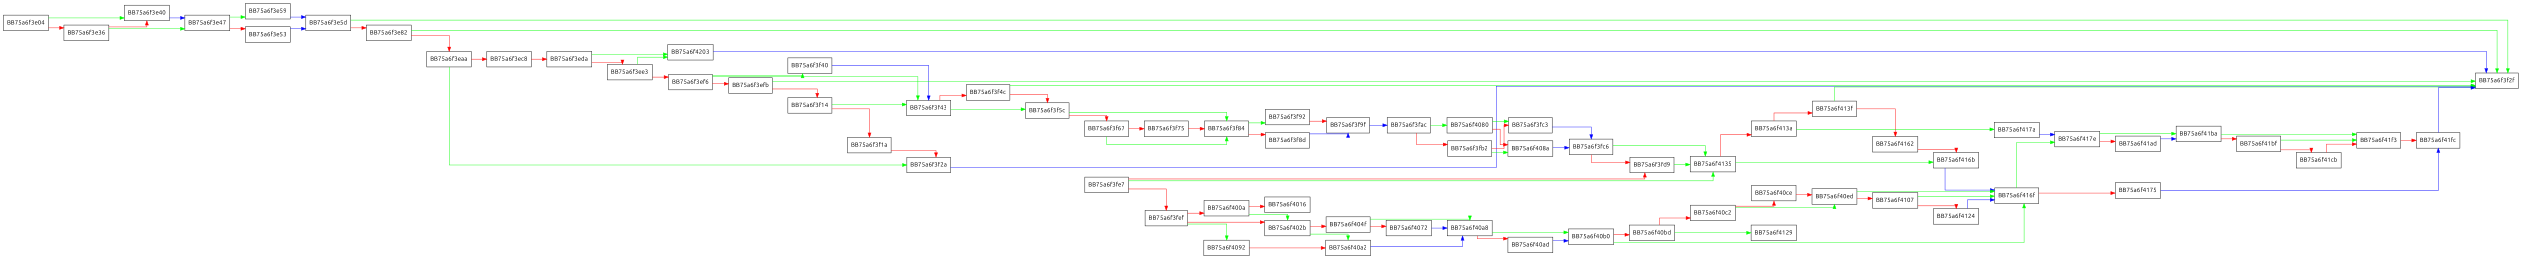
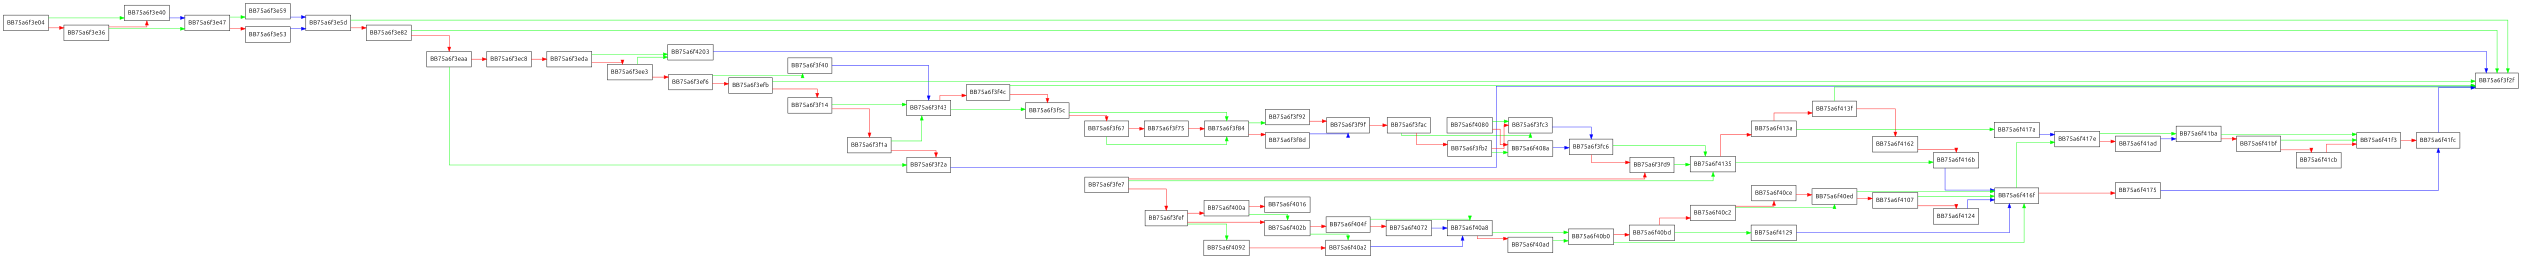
edge "BB75a6f3ef6" -> "BB75a6f3f43": now "BB75a6f3f1a" -> "BB75a6f3f43"
edge "BB75a6f3f9f" -> "BB75a6f3fac": color blue -> red
edge "BB75a6f3fac" -> "BB75a6f4080": now "BB75a6f3fac" -> "BB75a6f3fc3"
edge "BB75a6f4129" -> "BB75a6f416f": added
edge "BB75a6f40ad" -> "BB75a6f40b0": color blue -> green
